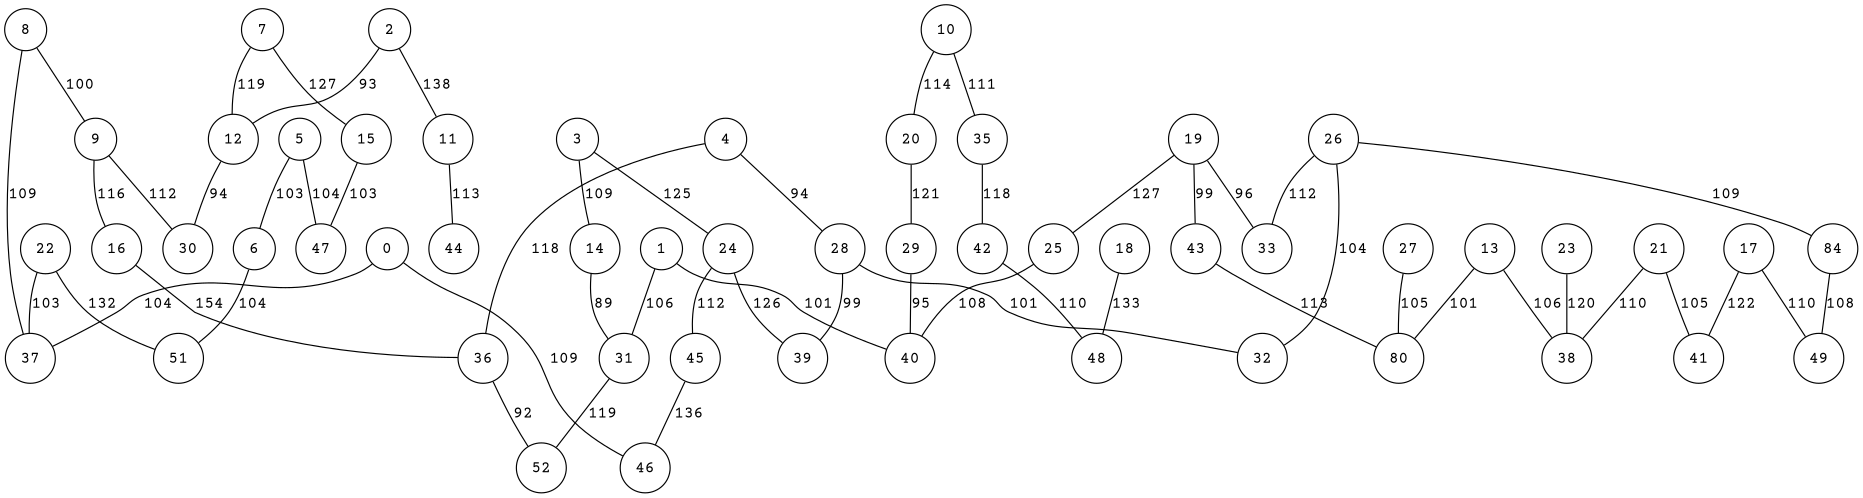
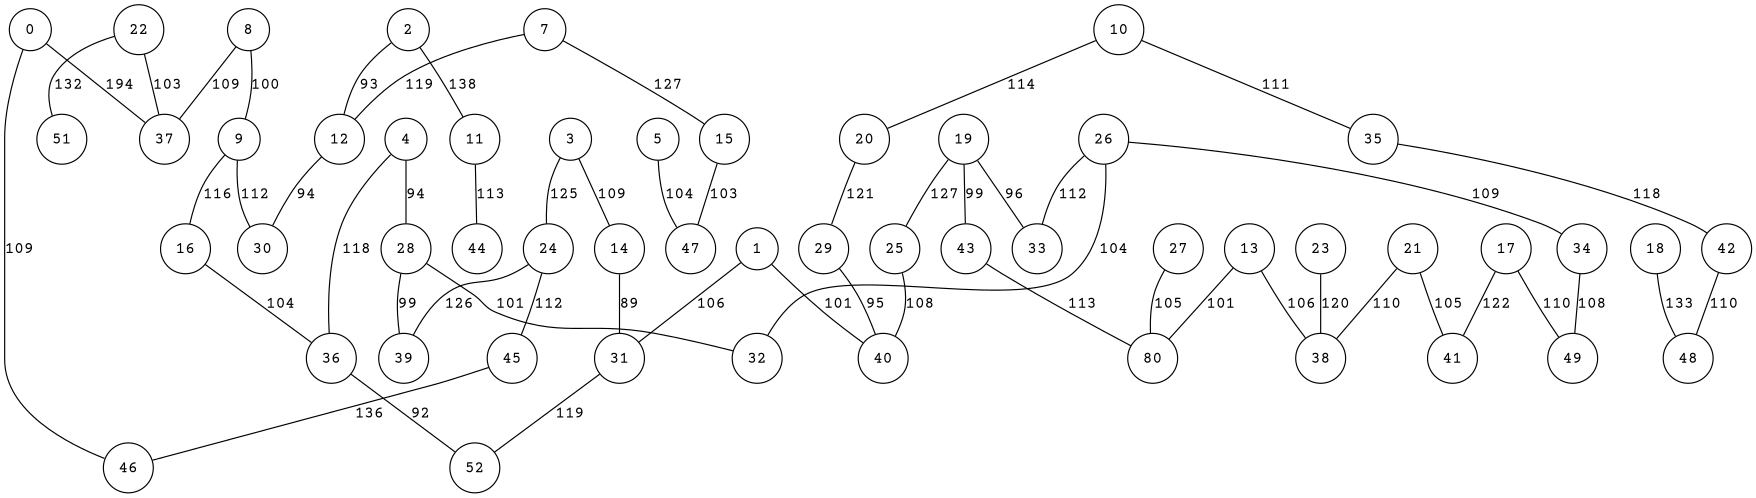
node "6": removed
node "84": label "84" -> "34"
edge "0" -- "37": label "104" -> "194"
edge "16" -- "36": label "154" -> "104"
